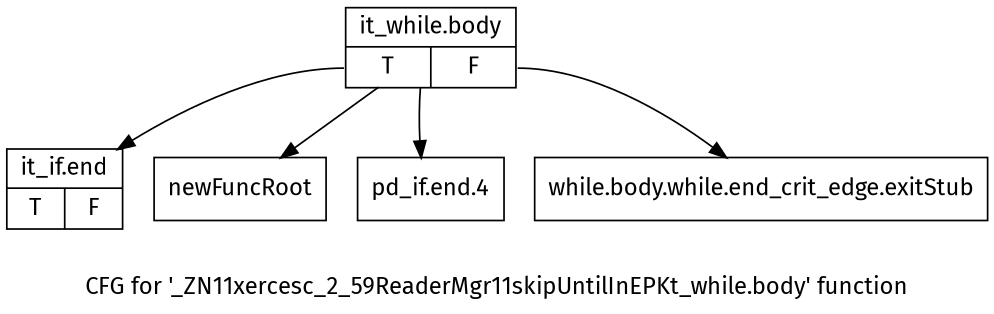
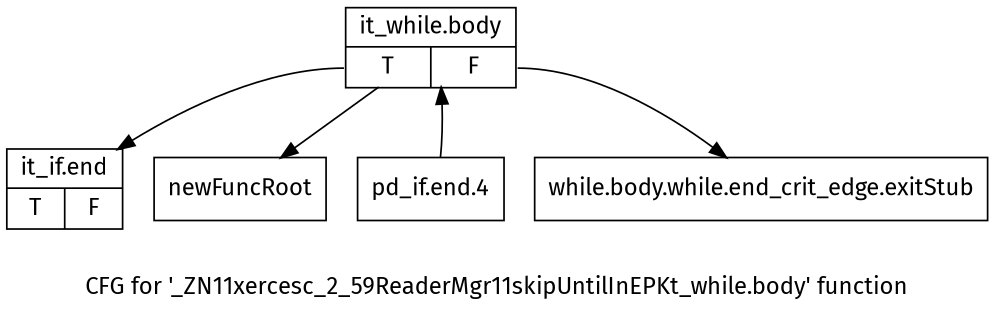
edge "it_while.body" -> "pd_if.end.4": reversed
